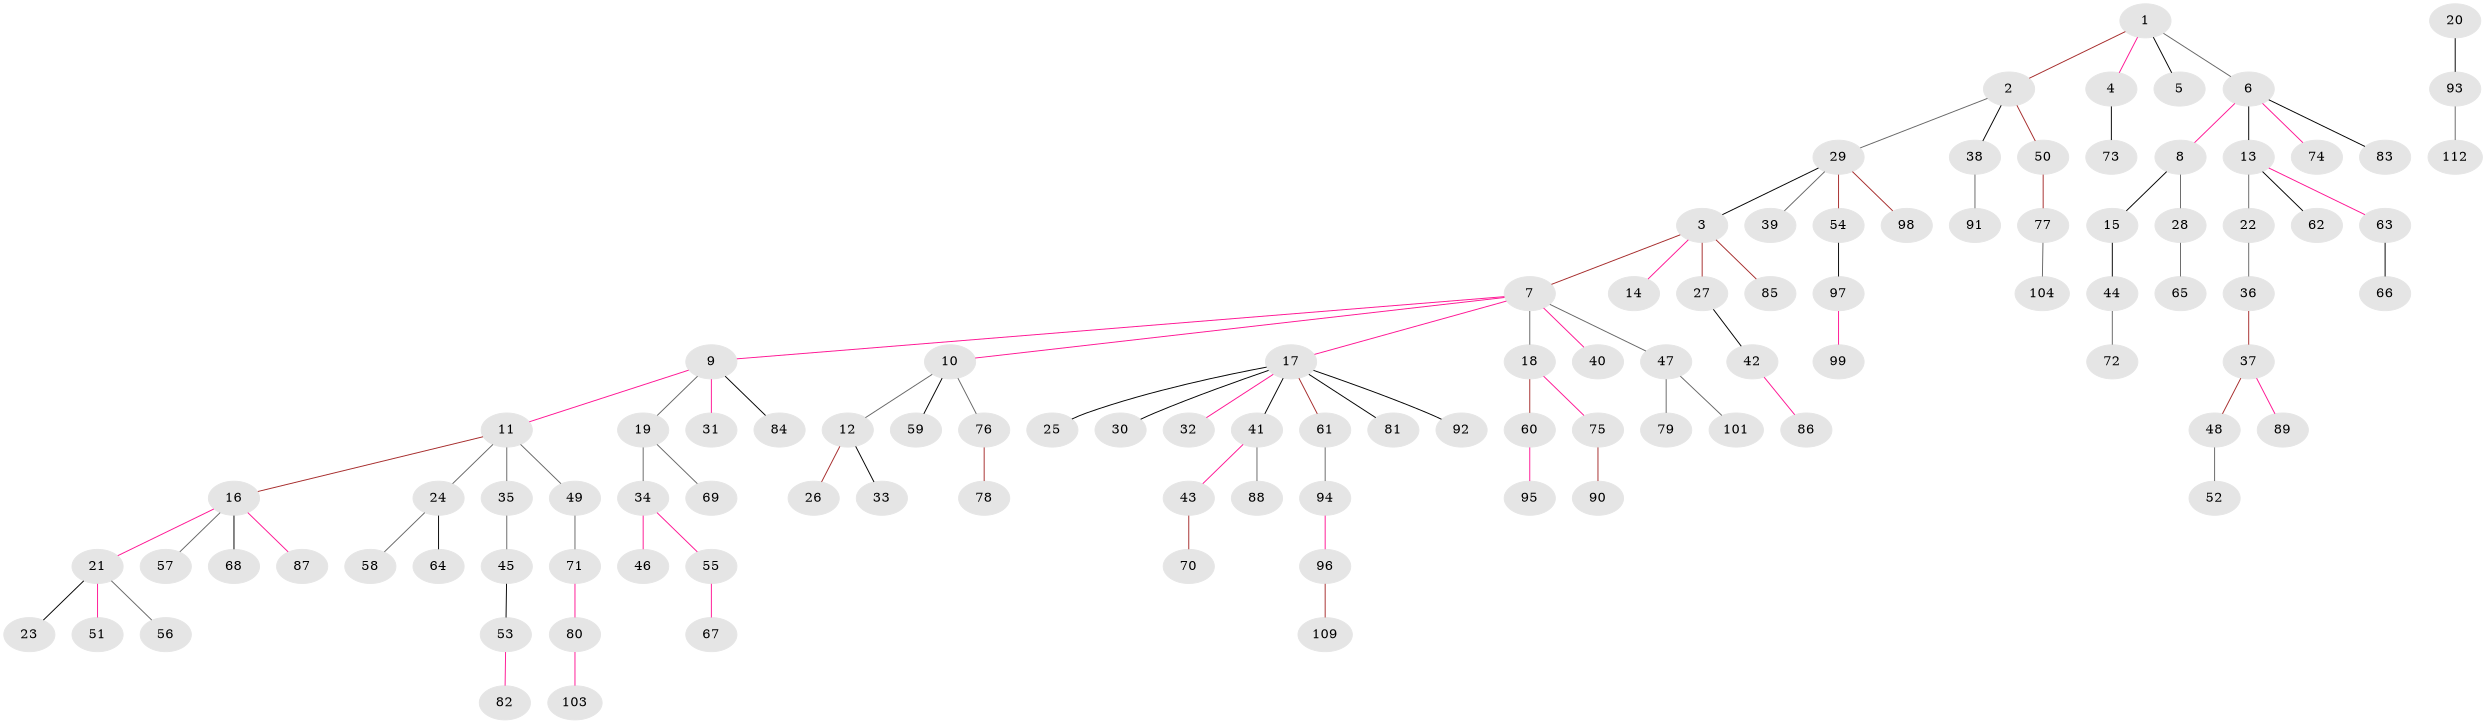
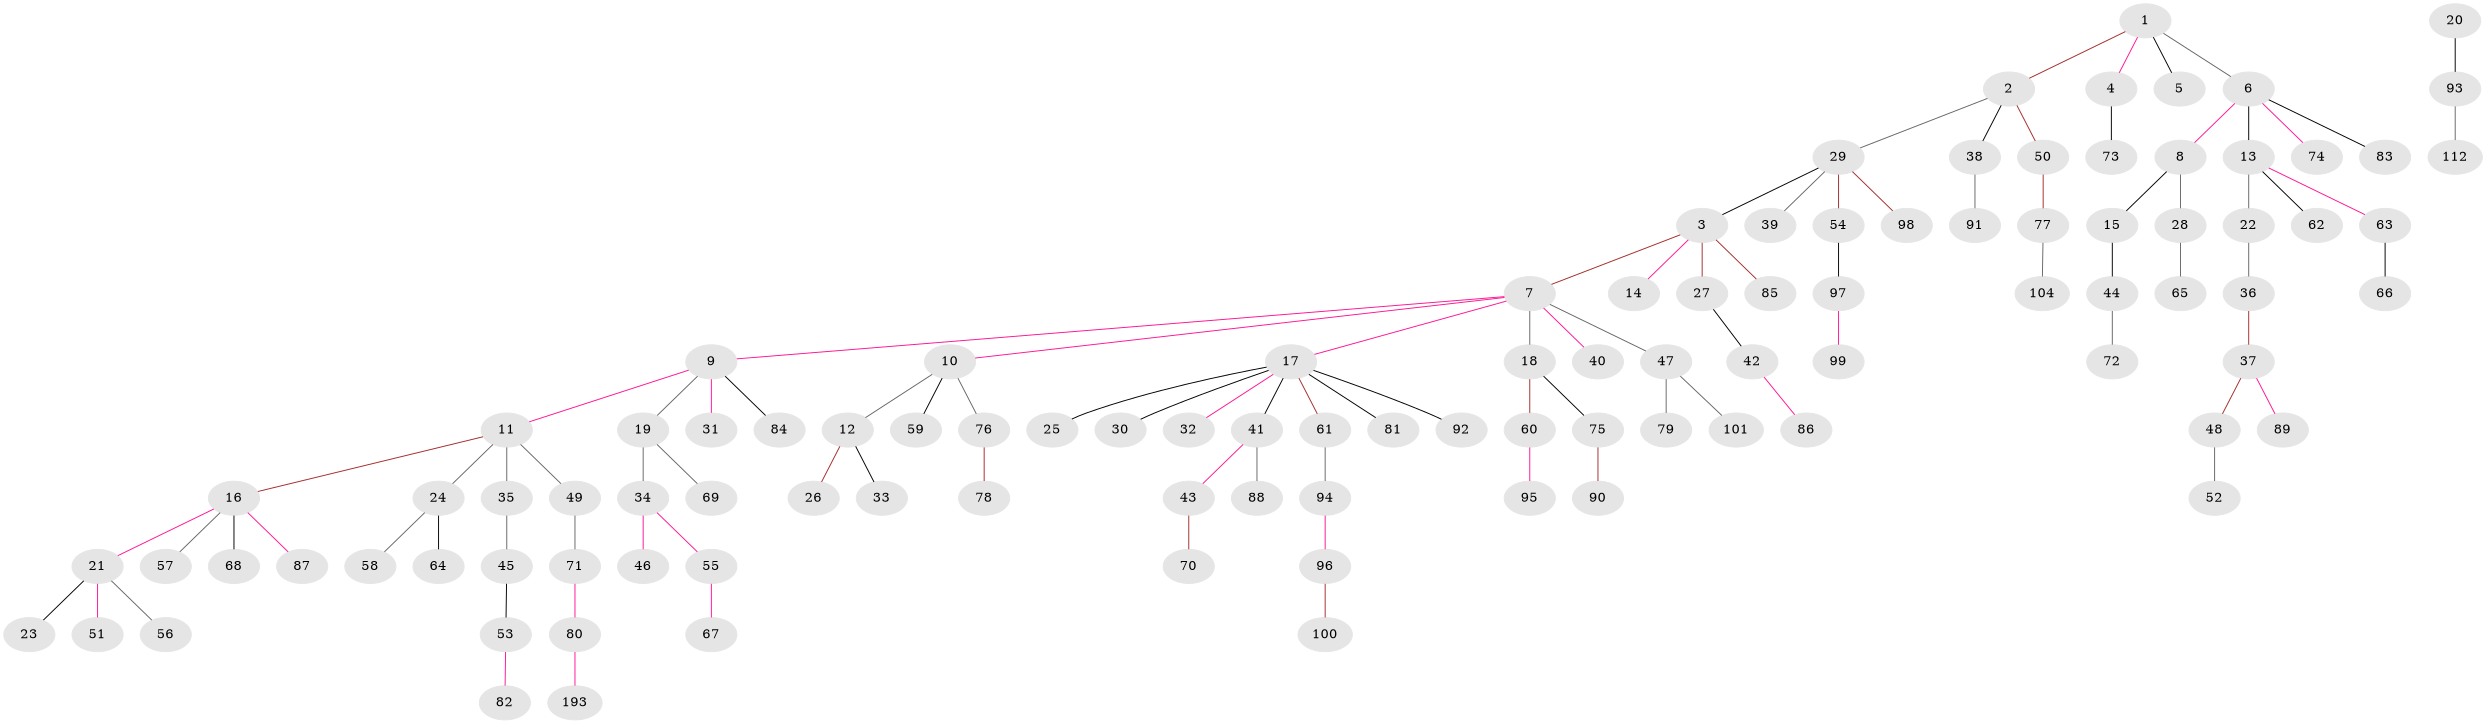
edge "18" -- "75": color deeppink -> black
node "109": label "109" -> "100"
node "103": label "103" -> "193"
